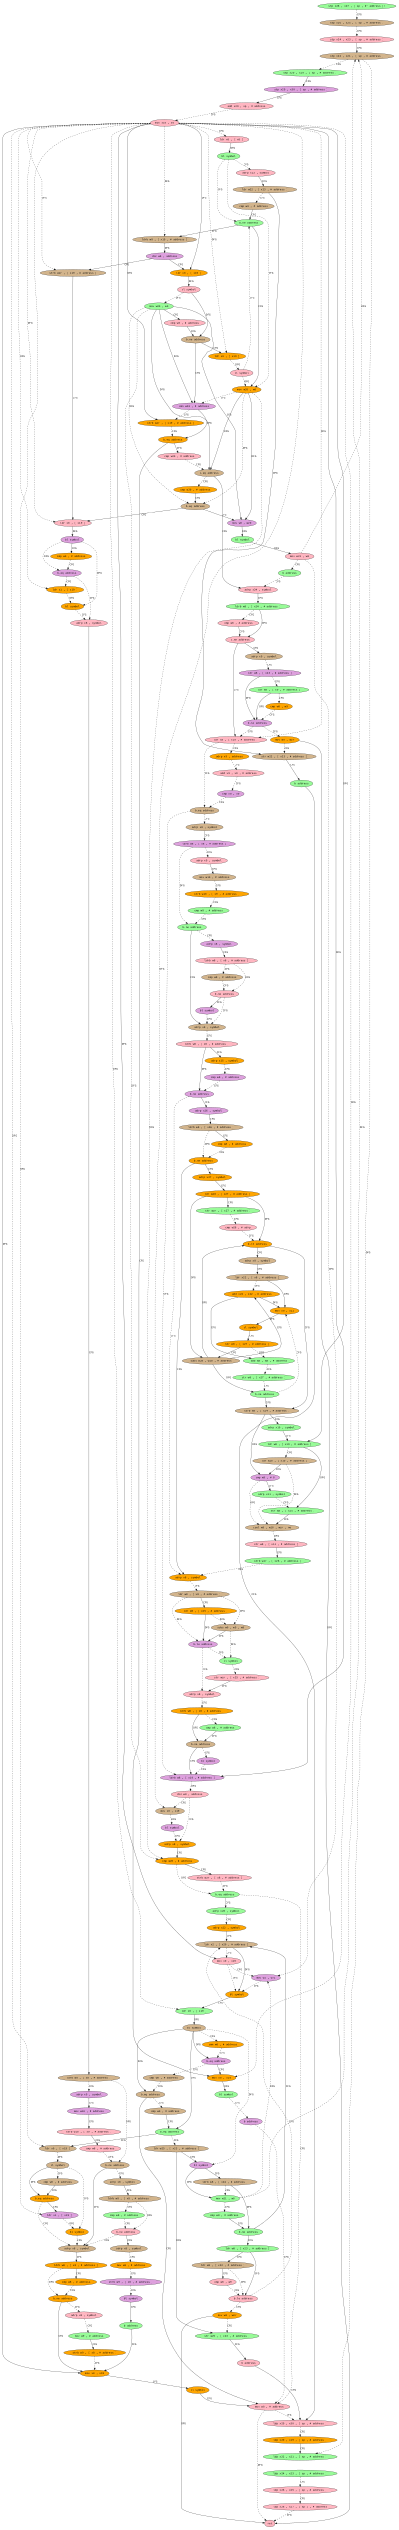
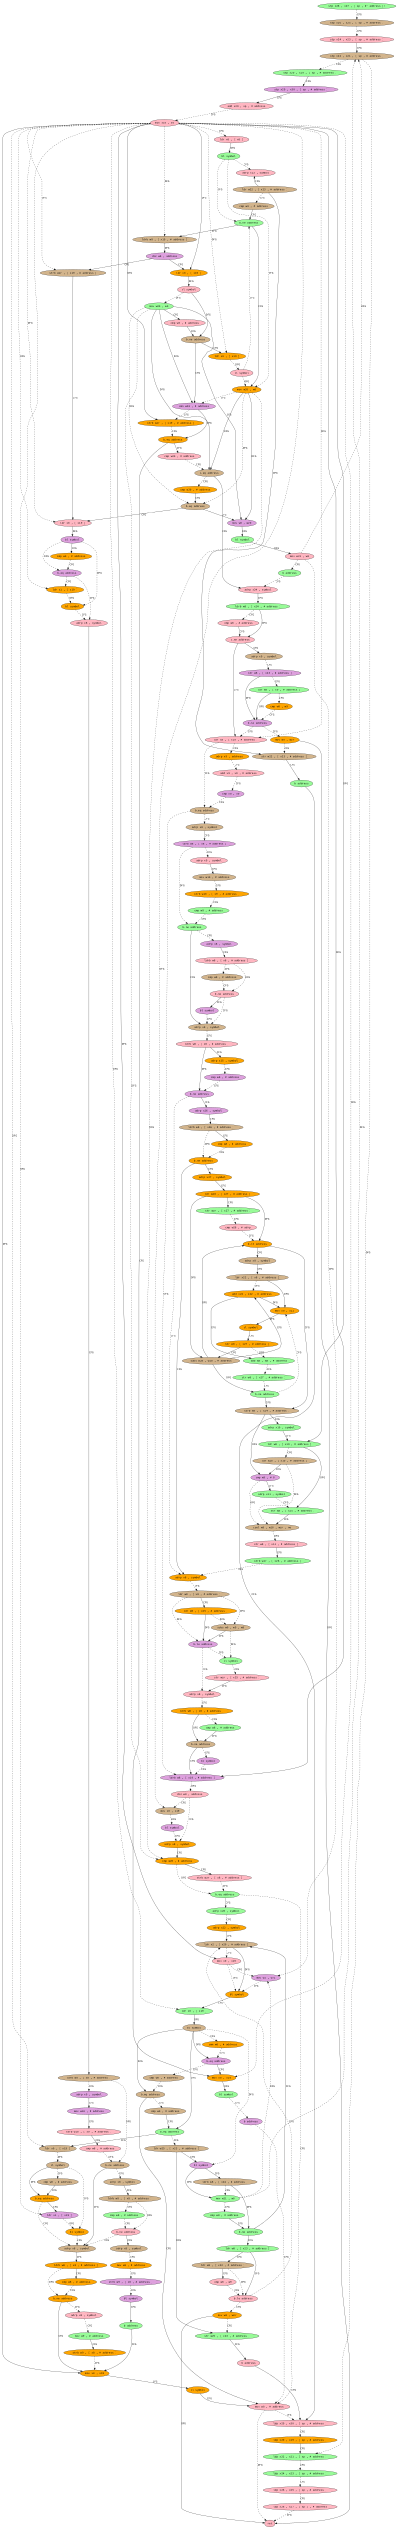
edge "adrp x23 , symbol" -> "ldr w22 , [ x23 , # address ]": reversed
edge "ldp x22 , x21 , [ sp , # address ]" -> "ldp x24 , x23 , [ sp , # address ]": added, label "CFG"
